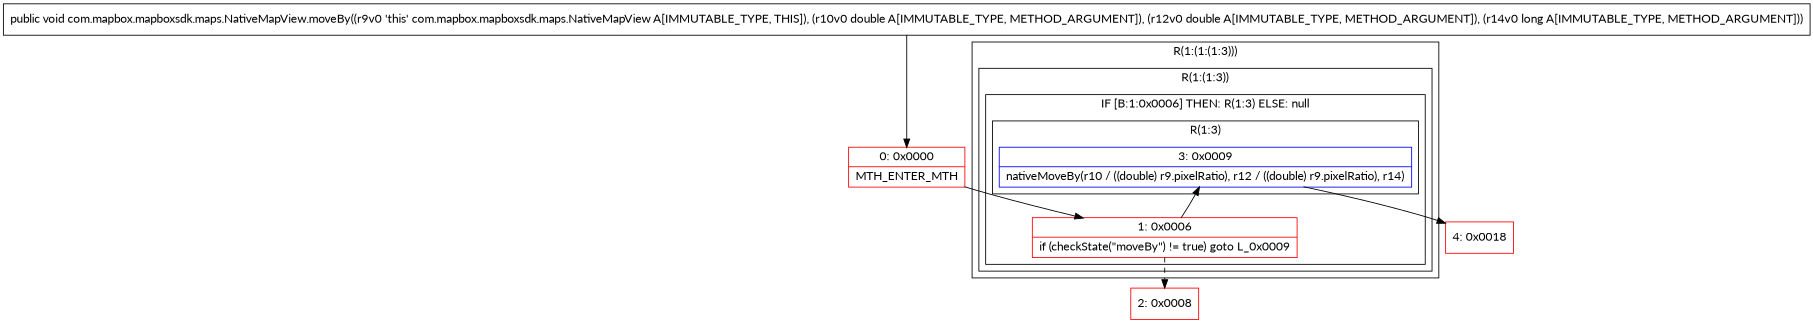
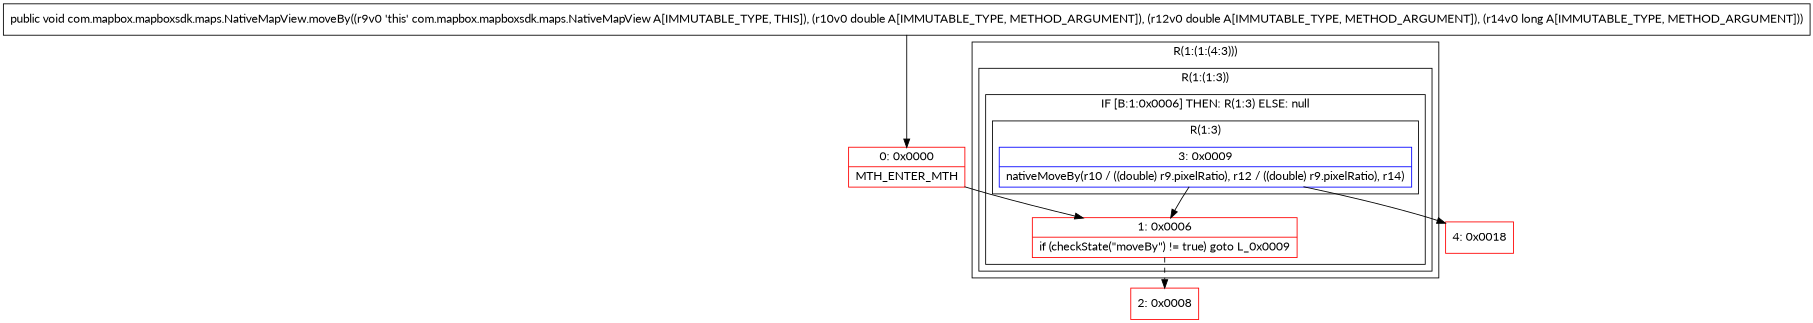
cluster "R(1:(1:(1:3)))": label "R(1:(1:(1:3)))" -> "R(1:(1:(4:3)))"
edge "1: 0x0006" -> "3: 0x0009": reversed
